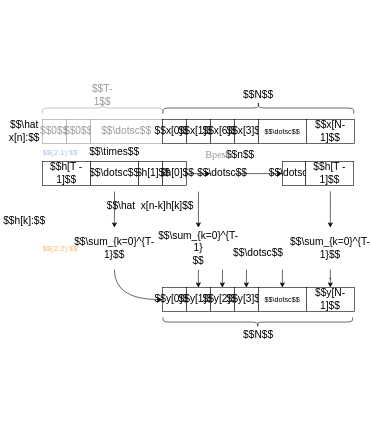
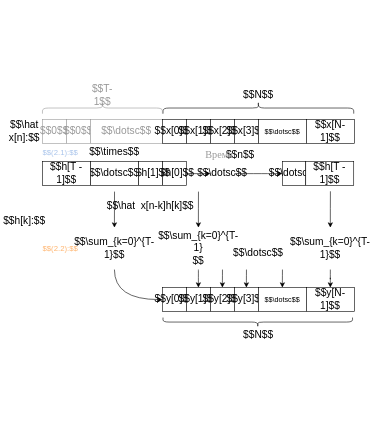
node "$$x[6]$$": label "$$x[6]$$" -> "$$x[2]$$"
